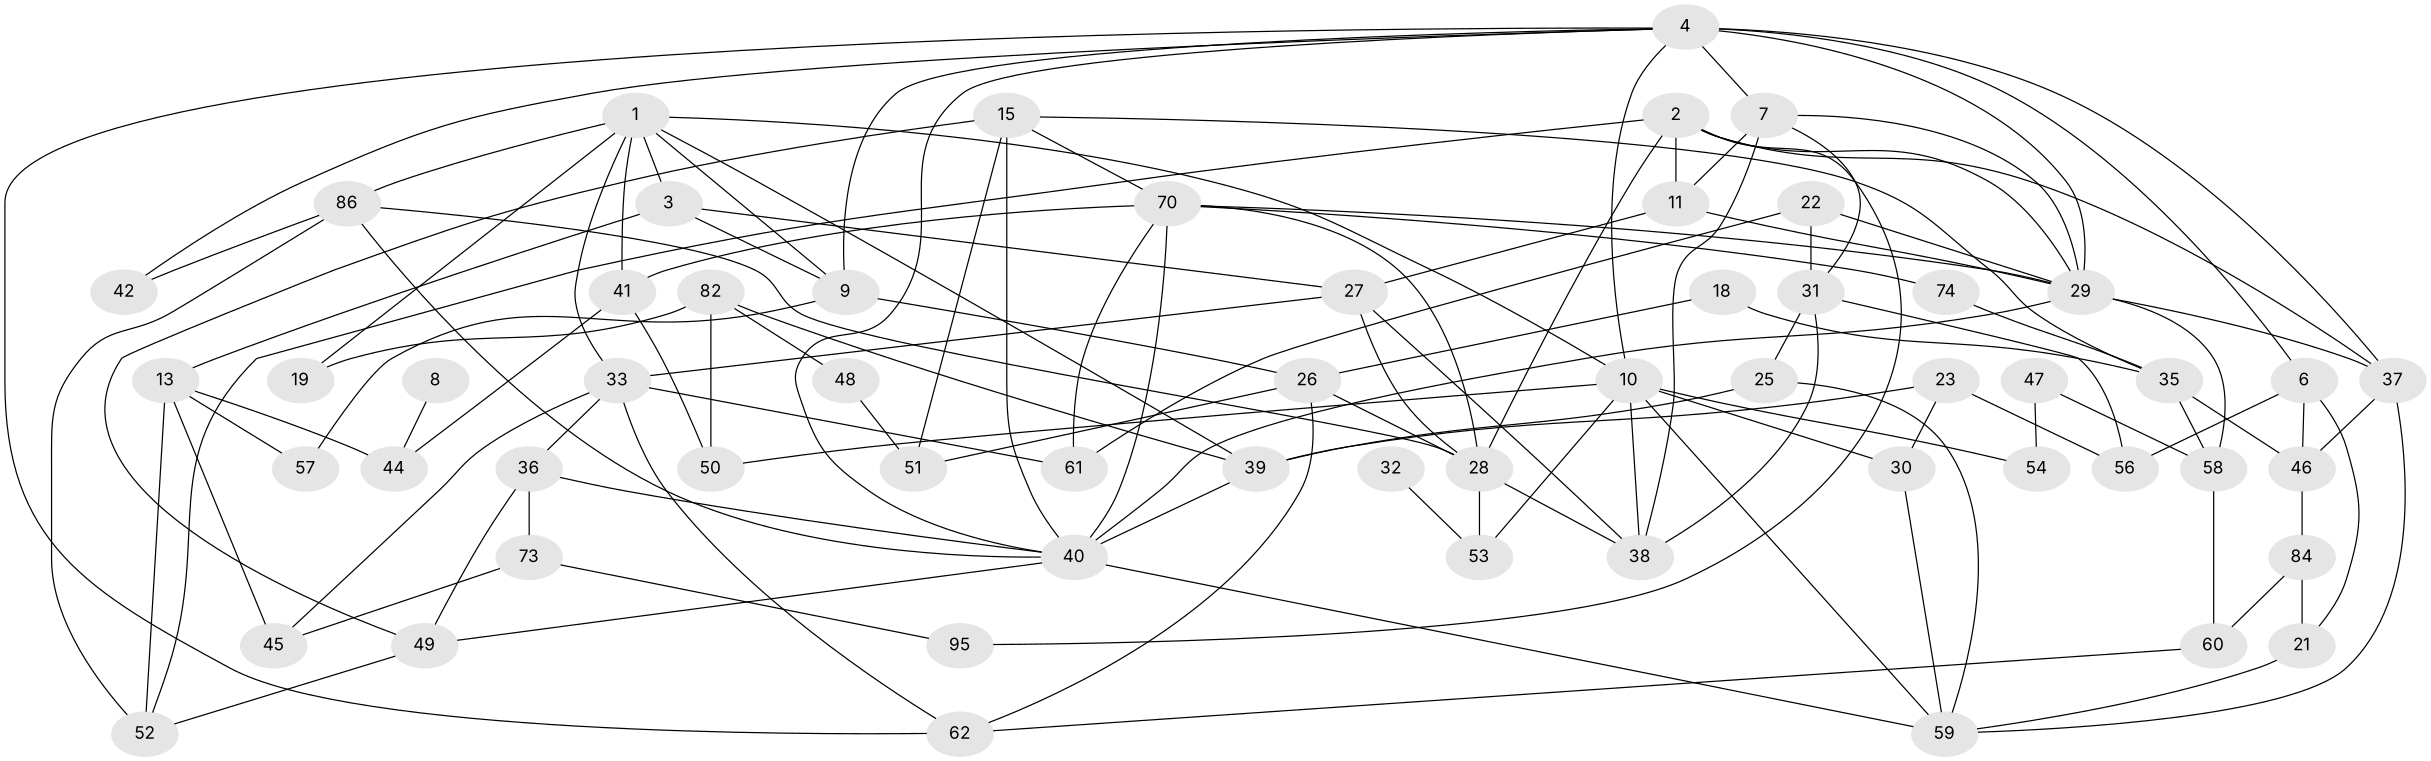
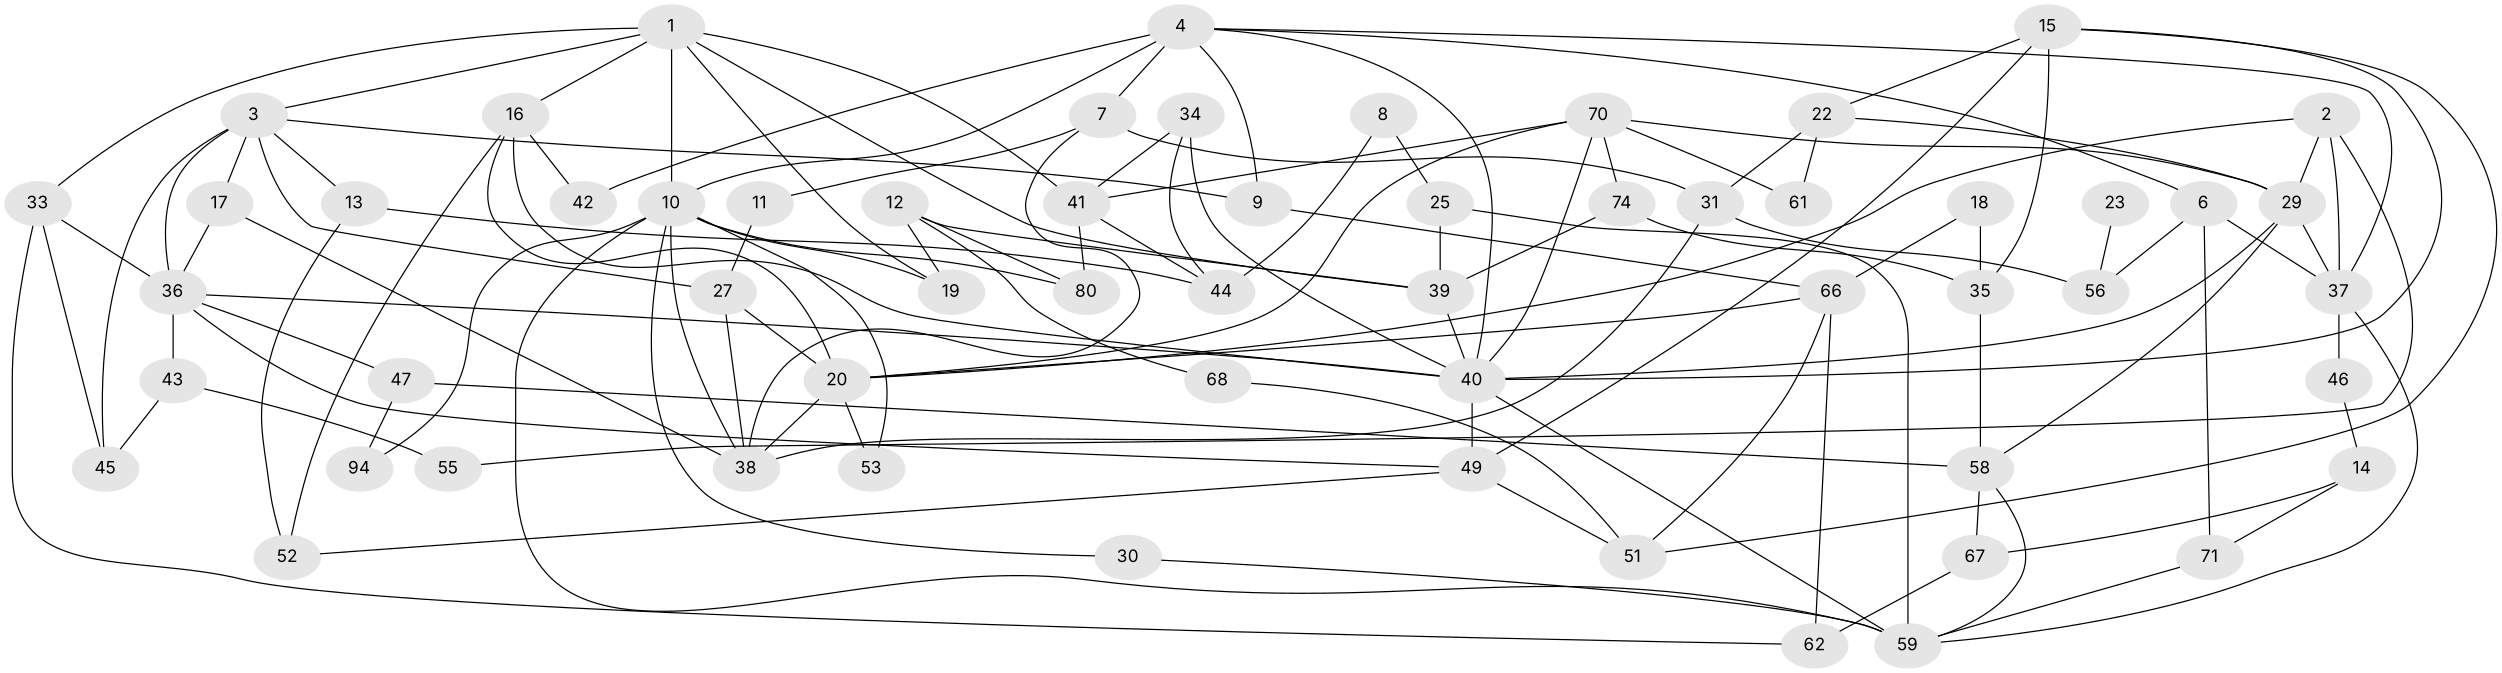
edge "4" -- "29": removed
edge "4" -- "62": removed
node "34": added
edge "7" -- "29": removed
edge "2" -- "11": removed
edge "15" -- "70": now "15" -- "22"
edge "3" -- "36": added
node "17": added
node "86": label "86" -> "16"
edge "1" -- "9": removed
edge "2" -- "52": removed
edge "11" -- "29": removed
edge "10" -- "19": added
node "82": label "82" -> "12"
edge "36" -- "47": added
edge "27" -- "33": removed
edge "31" -- "25": now "8" -- "25"
node "48": label "48" -> "68"
node "26": label "26" -> "66"
edge "23" -- "30": removed
edge "23" -- "39": now "74" -- "39"
edge "33" -- "61": removed
edge "35" -- "46": removed
edge "6" -- "46": now "6" -- "37"
node "57": removed
node "50": label "50" -> "80"
node "32": removed
node "28": label "28" -> "20"
node "54": label "54" -> "94"
edge "13" -- "45": now "3" -- "45"
edge "49" -- "51": added
node "73": label "73" -> "43"
node "84": label "84" -> "14"
edge "58" -- "59": added
node "95": label "95" -> "55"
node "60": label "60" -> "67"
node "21": label "21" -> "71"
